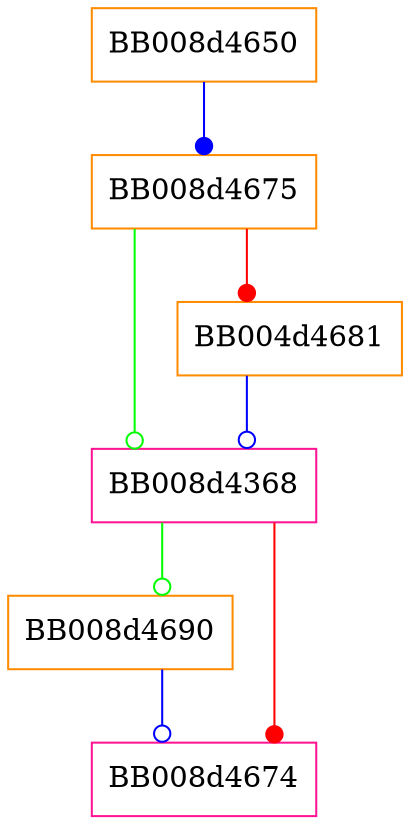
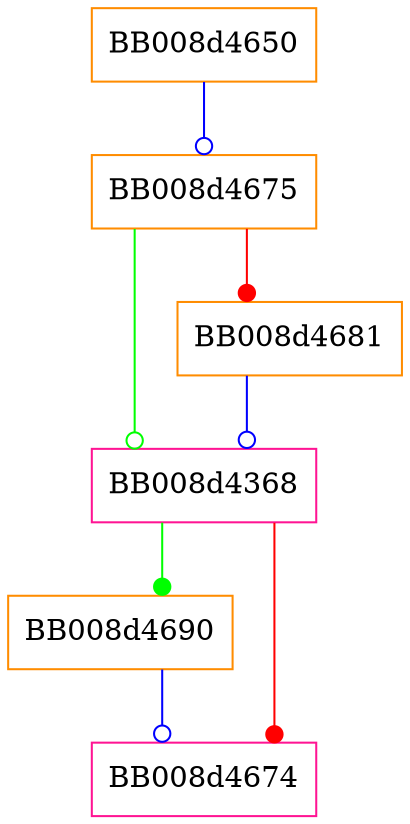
edge "BB008d4650" -> "BB008d4675": arrowhead dot -> odot
node "BB004d4681": label "BB004d4681" -> "BB008d4681"
edge "BB008d4368" -> "BB008d4690": arrowhead odot -> dot
